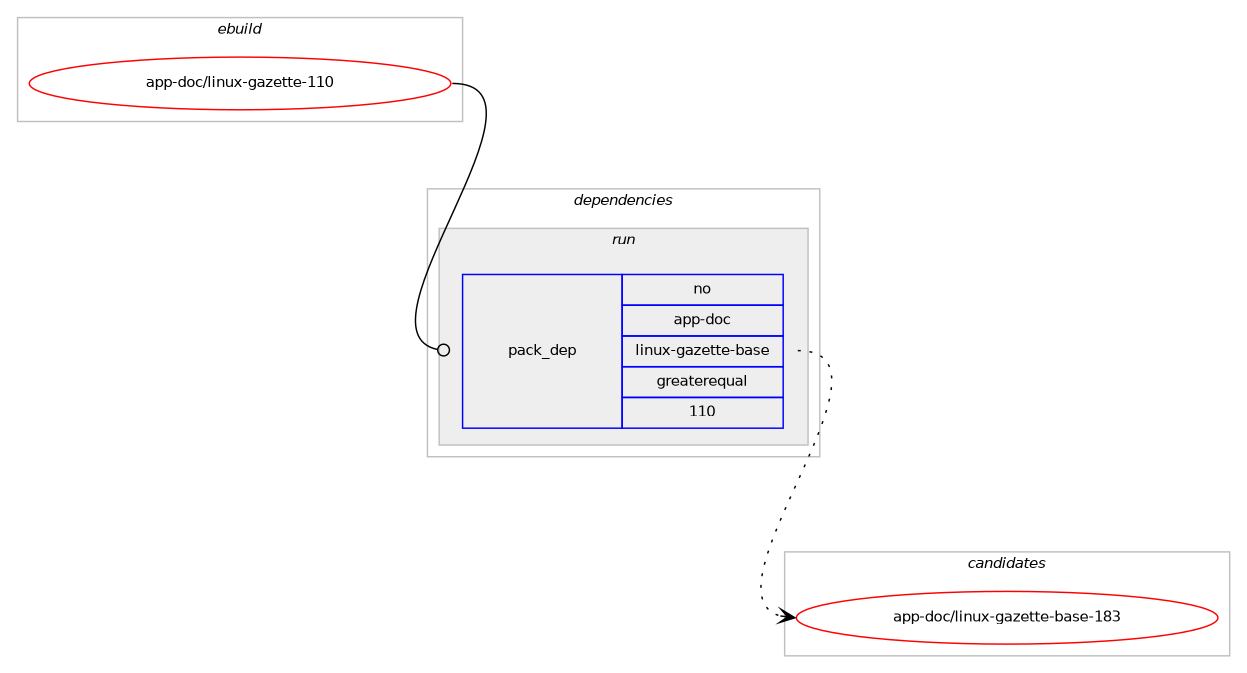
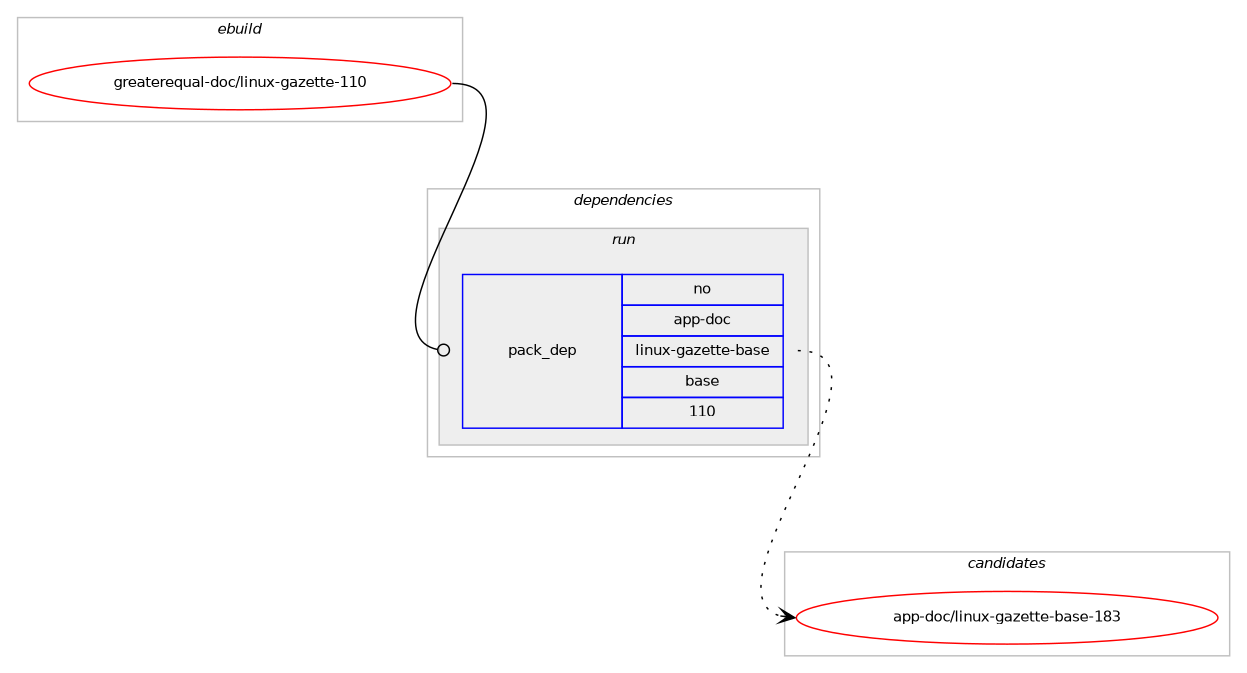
node "app-doc/linux-gazette-110": label "app-doc/linux-gazette-110" -> "greaterequal-doc/linux-gazette-110"
node "pack_dep": text "greaterequal" -> "base"
